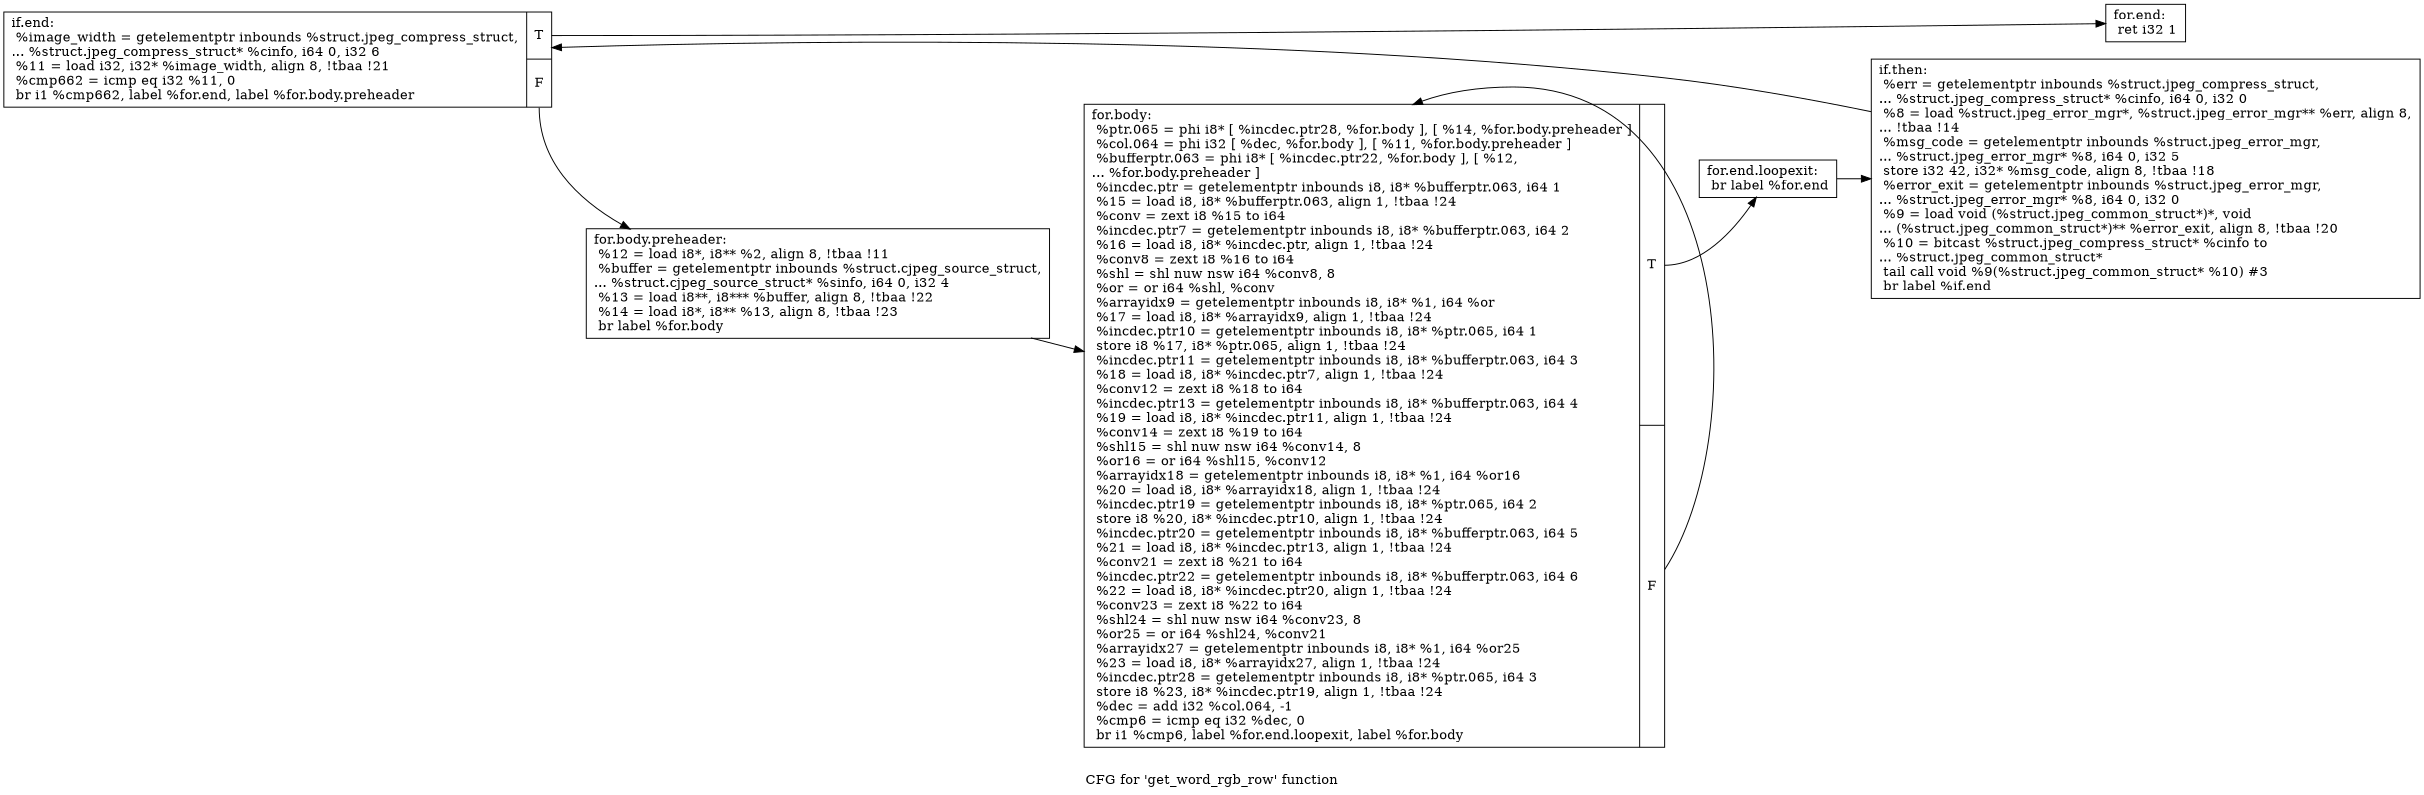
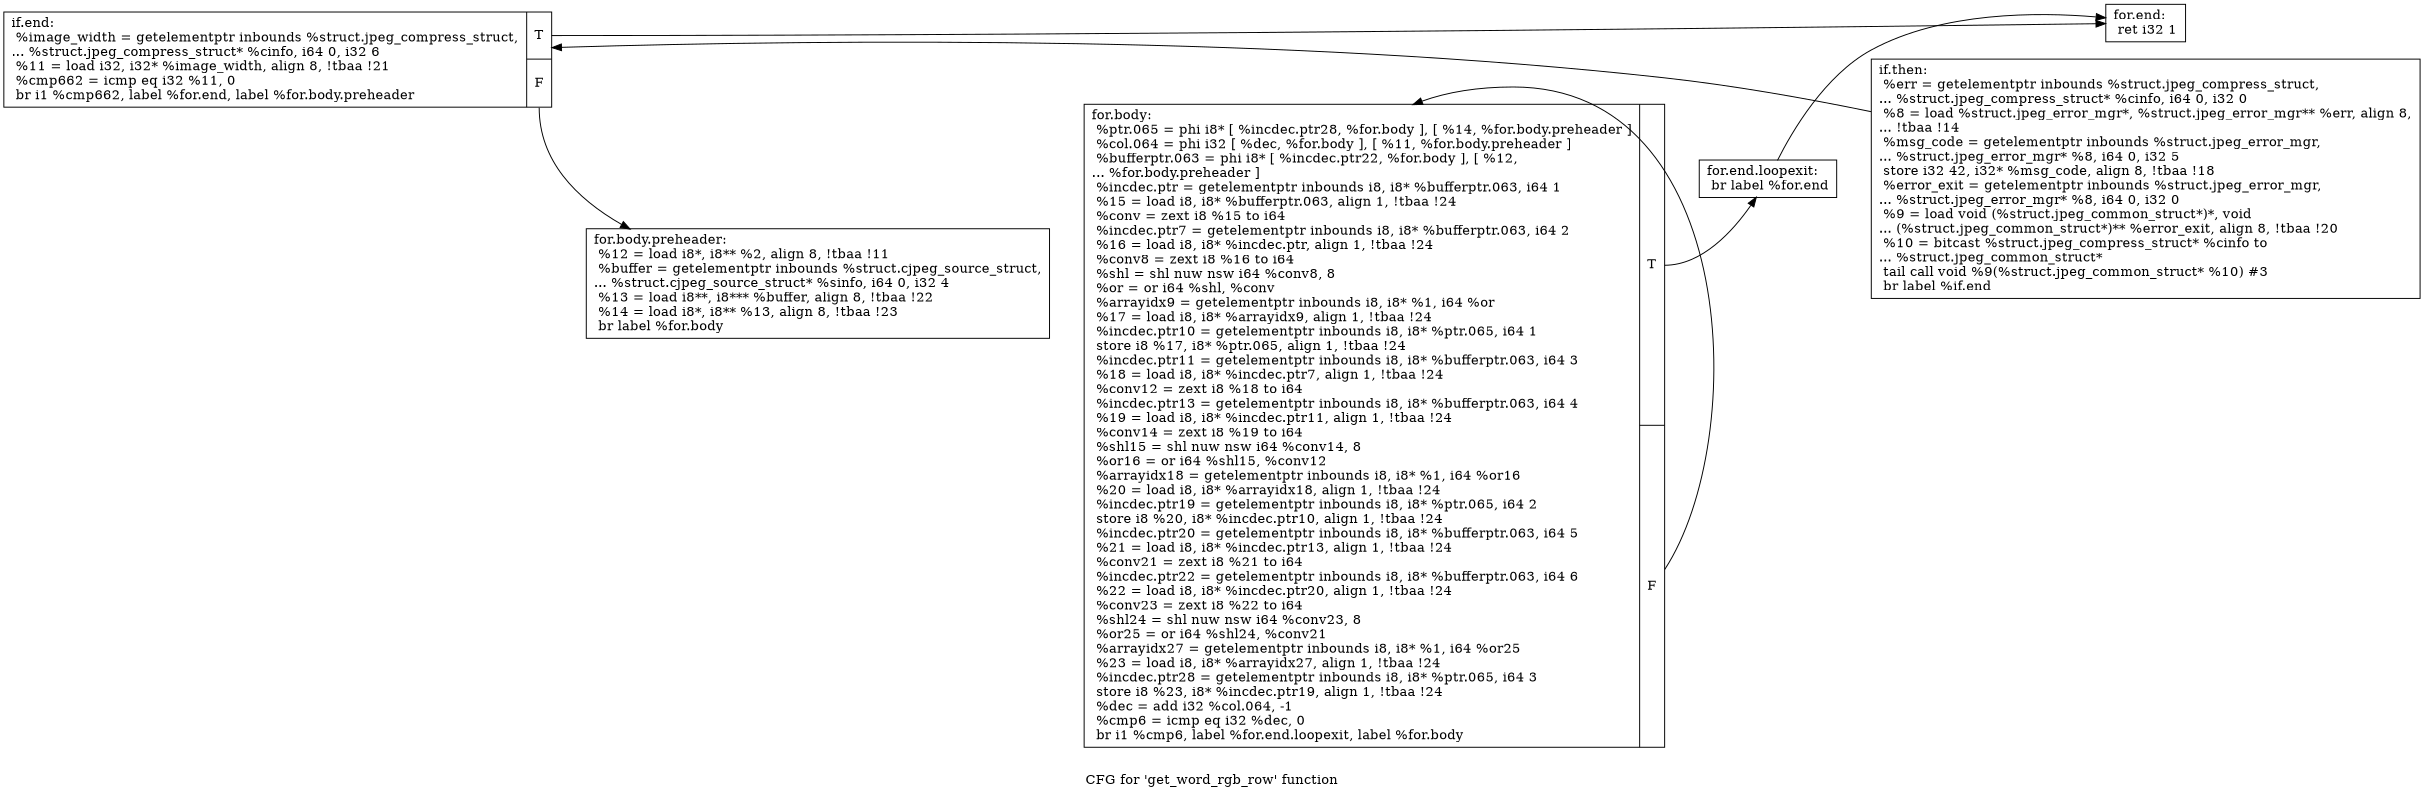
edge "for.end.loopexit:" -> "if.then:": now "for.end.loopexit:" -> "for.end:"
edge "for.body.preheader:" -> "for.body:": removed
